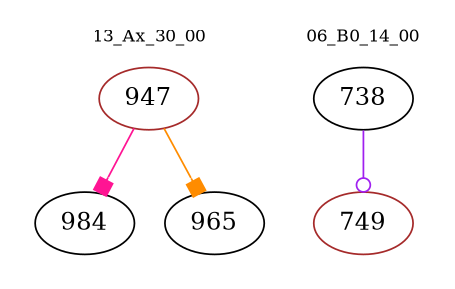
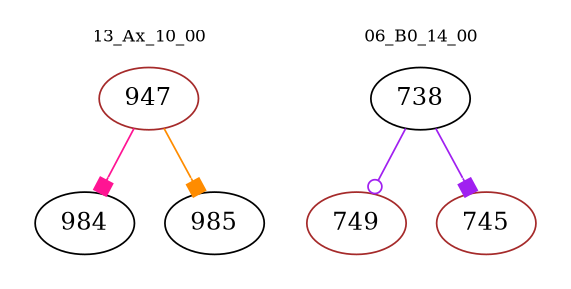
cluster "13_Ax_30_00": label "13_Ax_30_00" -> "13_Ax_10_00"
node "965": label "965" -> "985"
node "745": added
